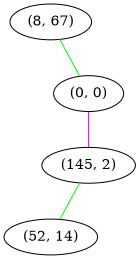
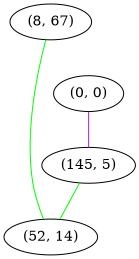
edge "(8, 67)" -- "(0, 0)": now "(8, 67)" -- "(52, 14)"
node "(145, 2)": label "(145, 2)" -> "(145, 5)"
